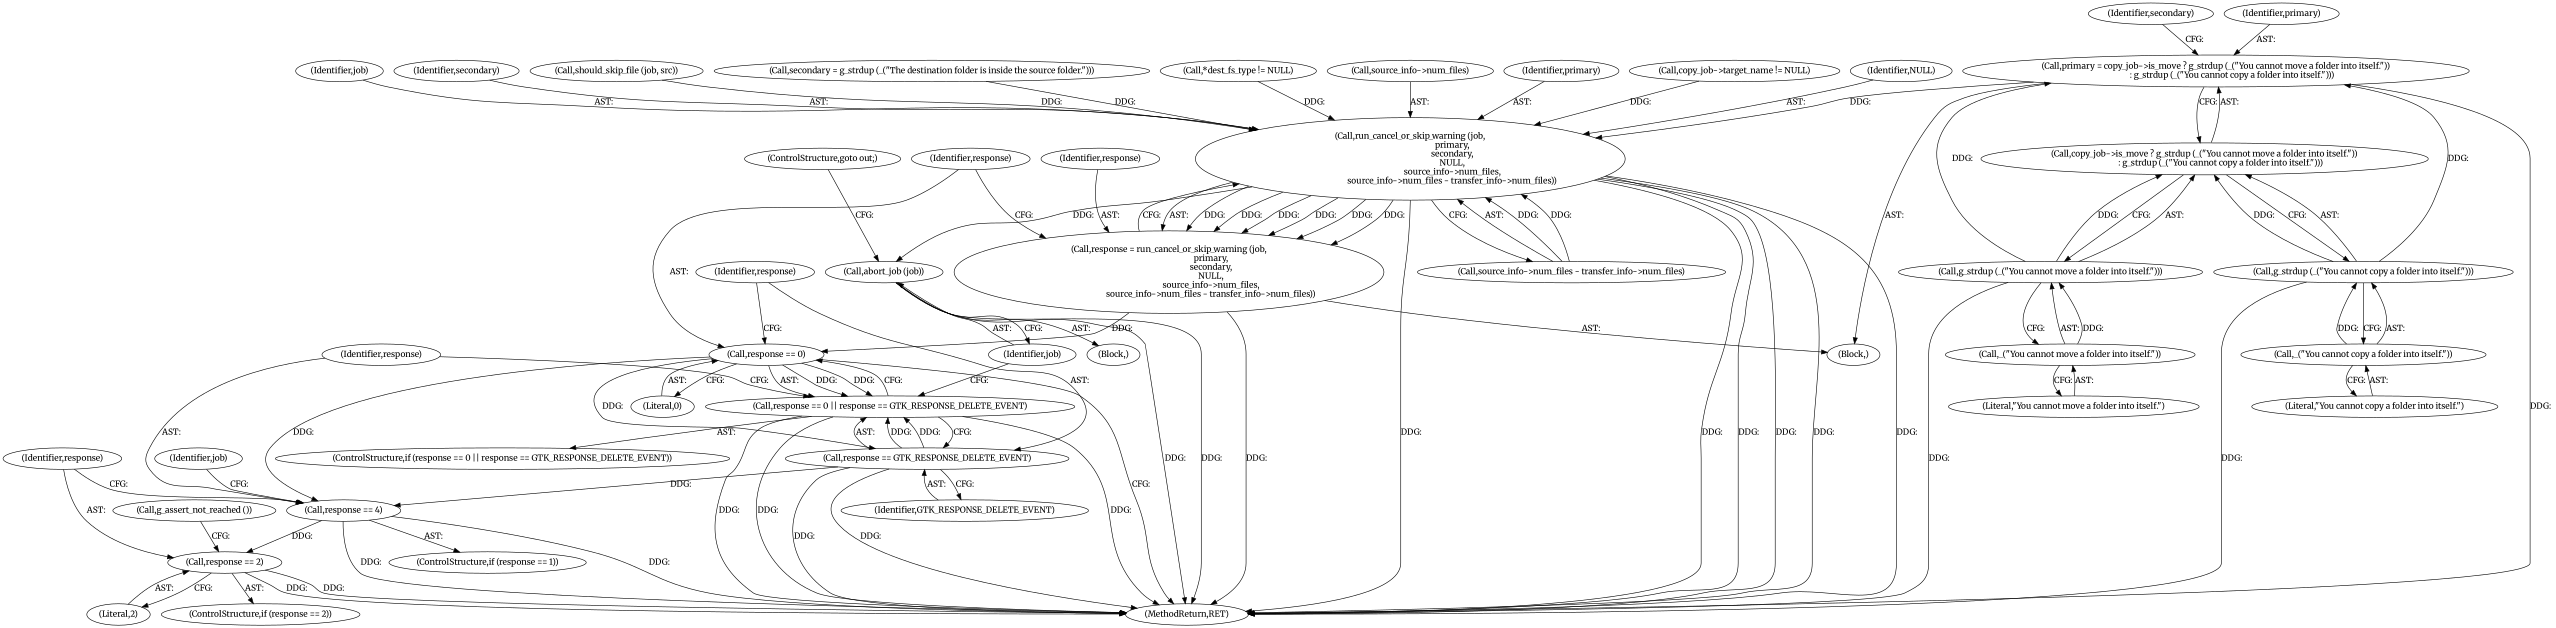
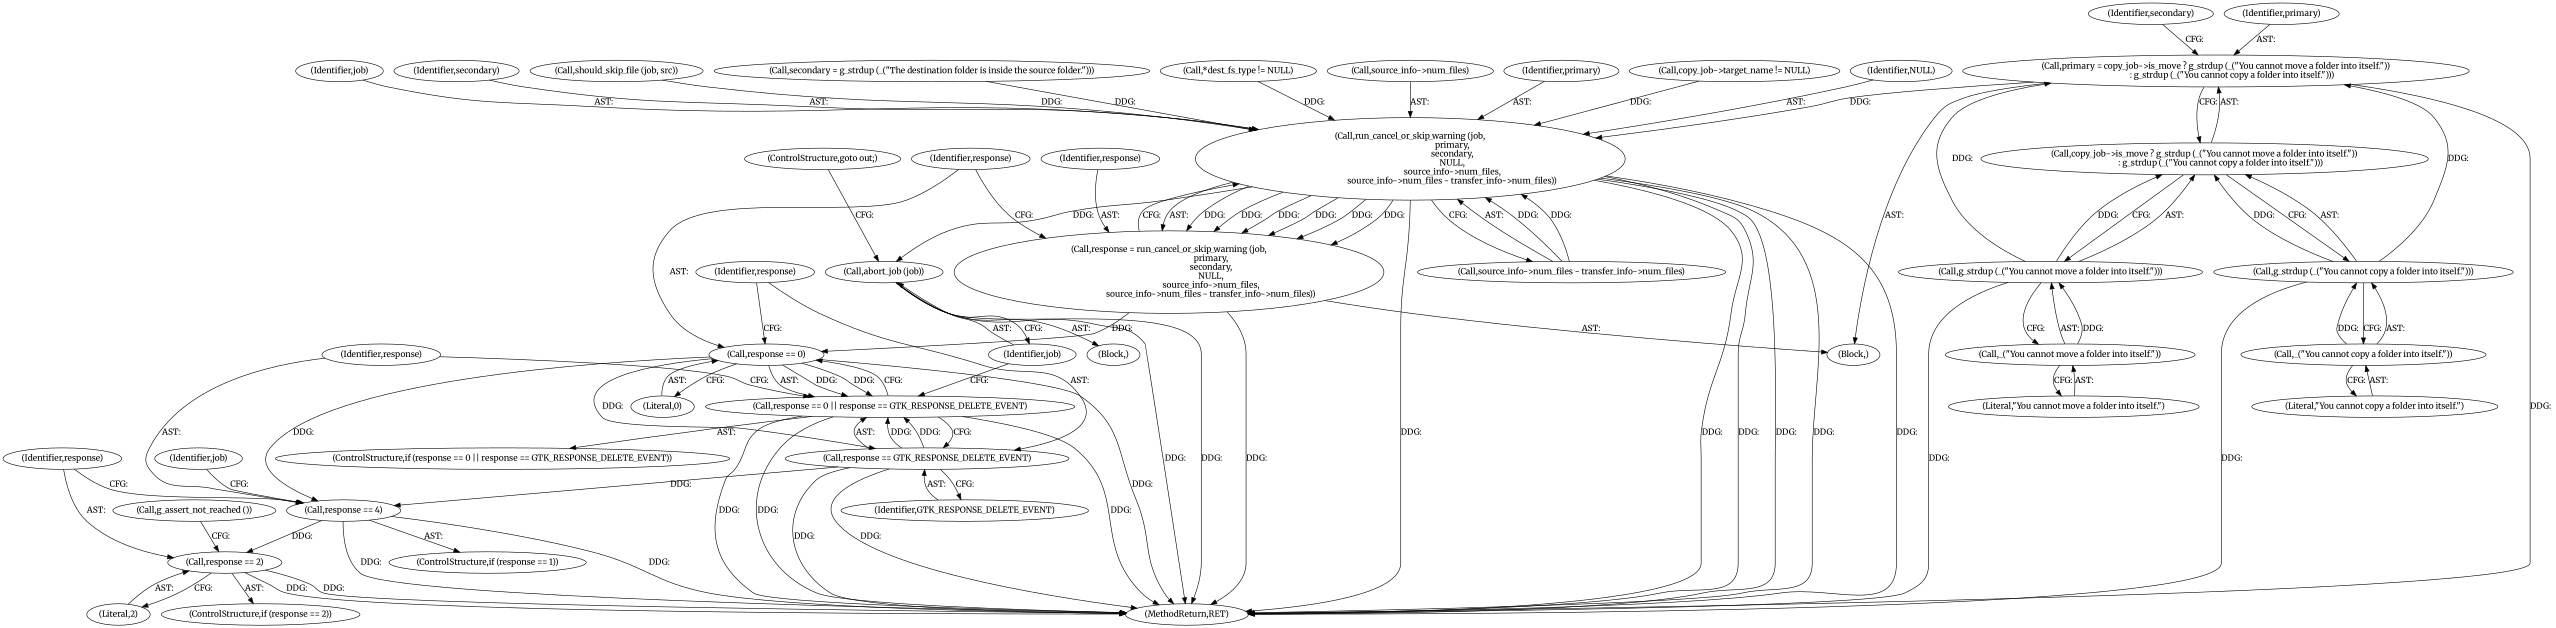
edge "(Call,response == 0)" -> "(MethodReturn,RET)": label "CFG: " -> "DDG: "
